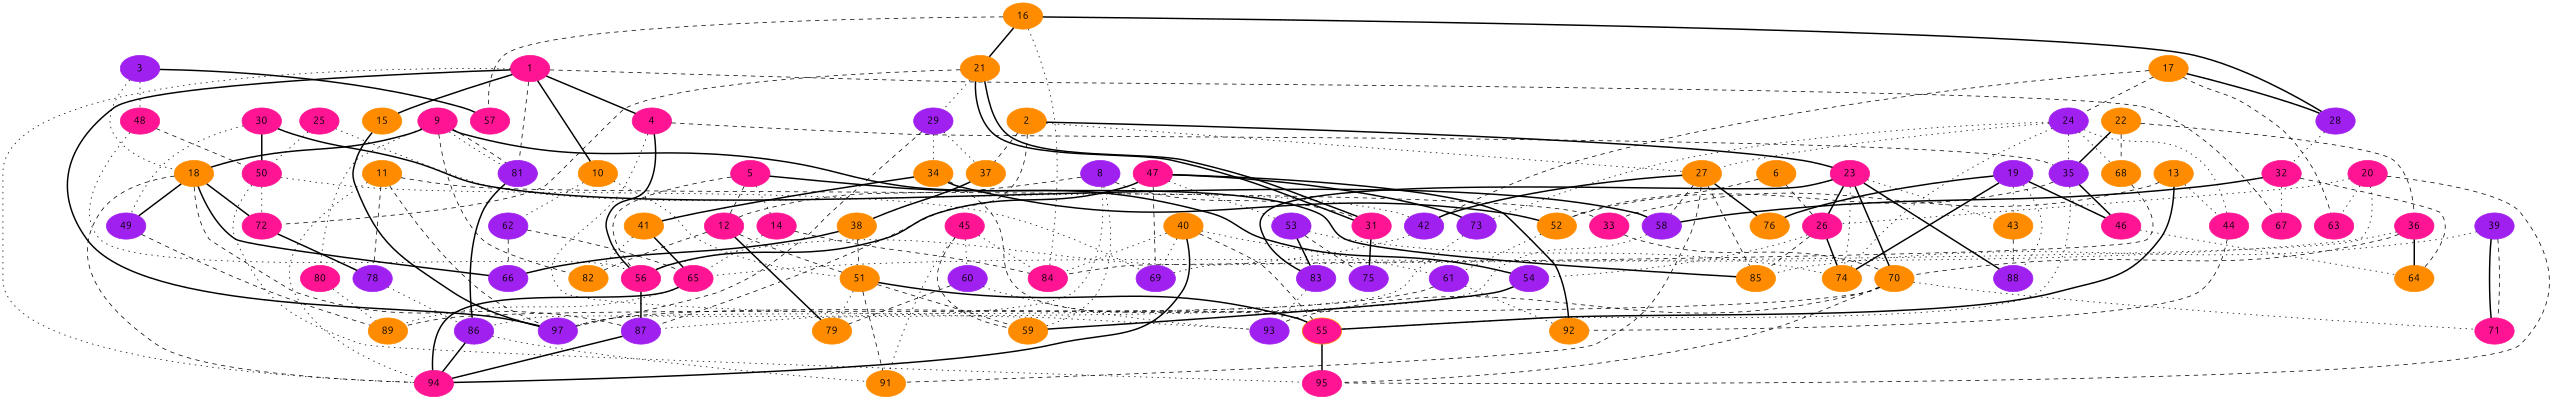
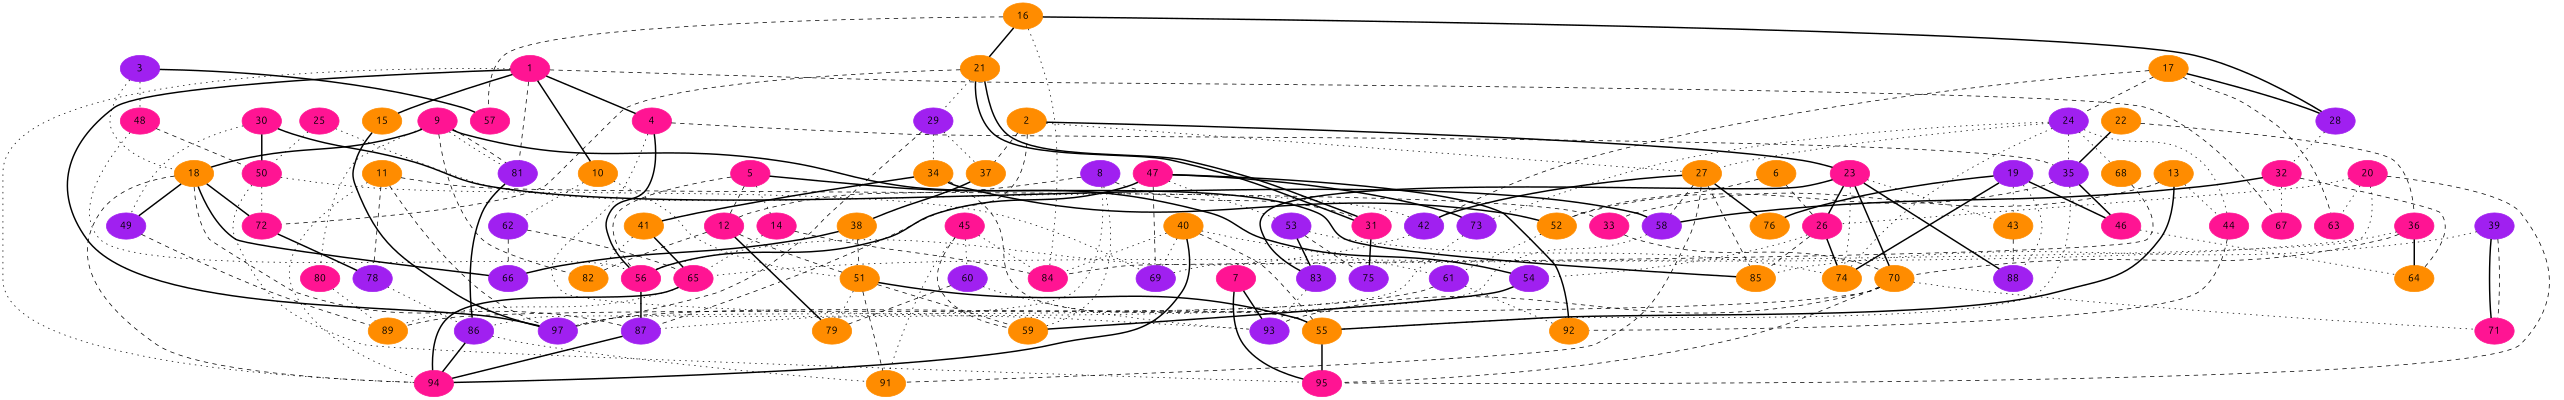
edge "22" -- "68": removed
node "7": added
node "55": fillcolor deeppink -> darkorange
